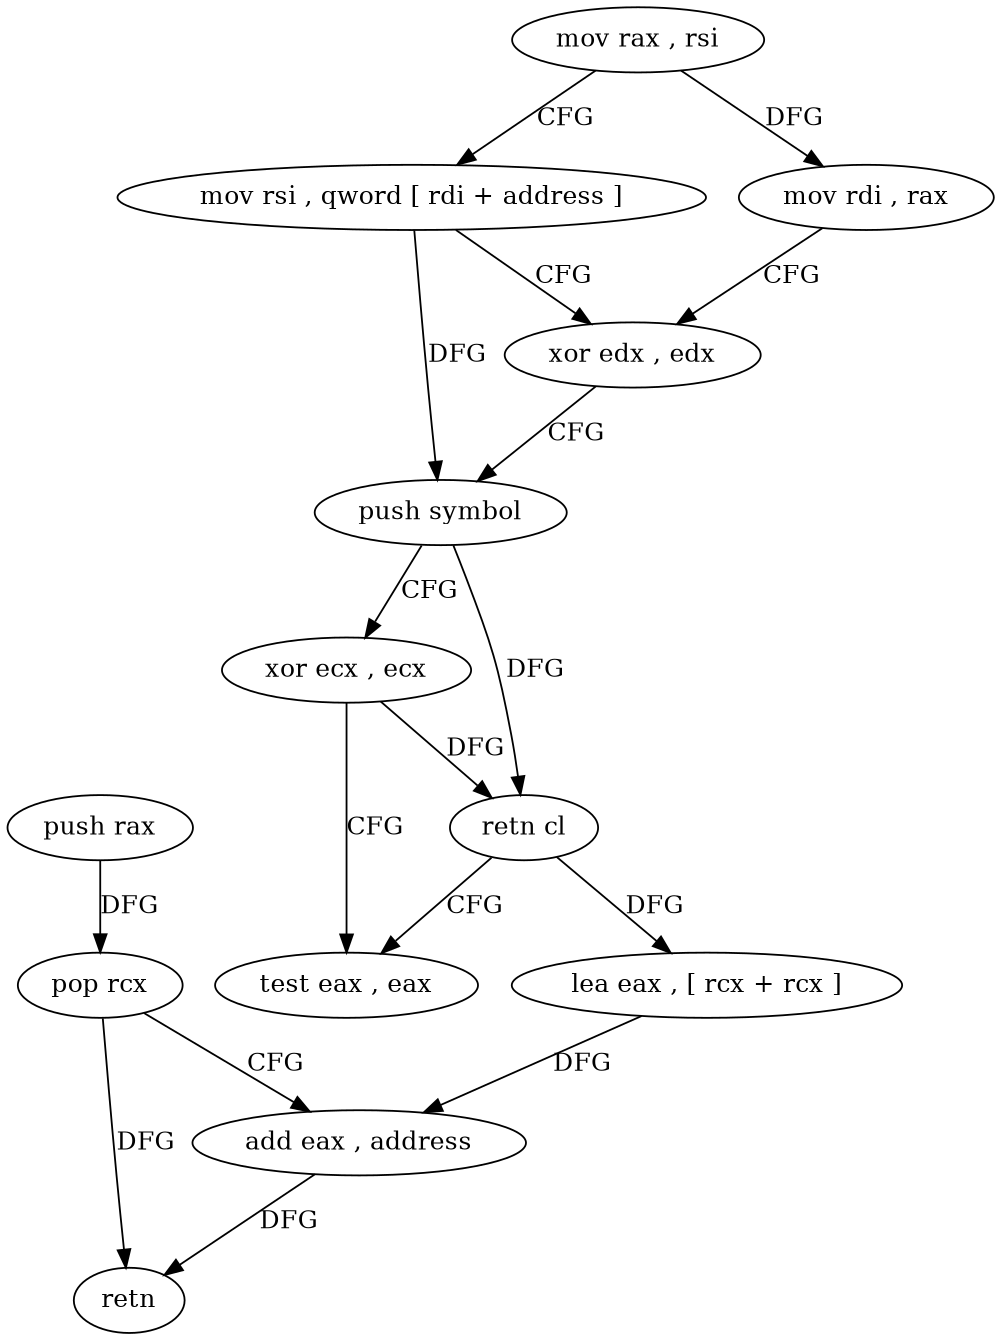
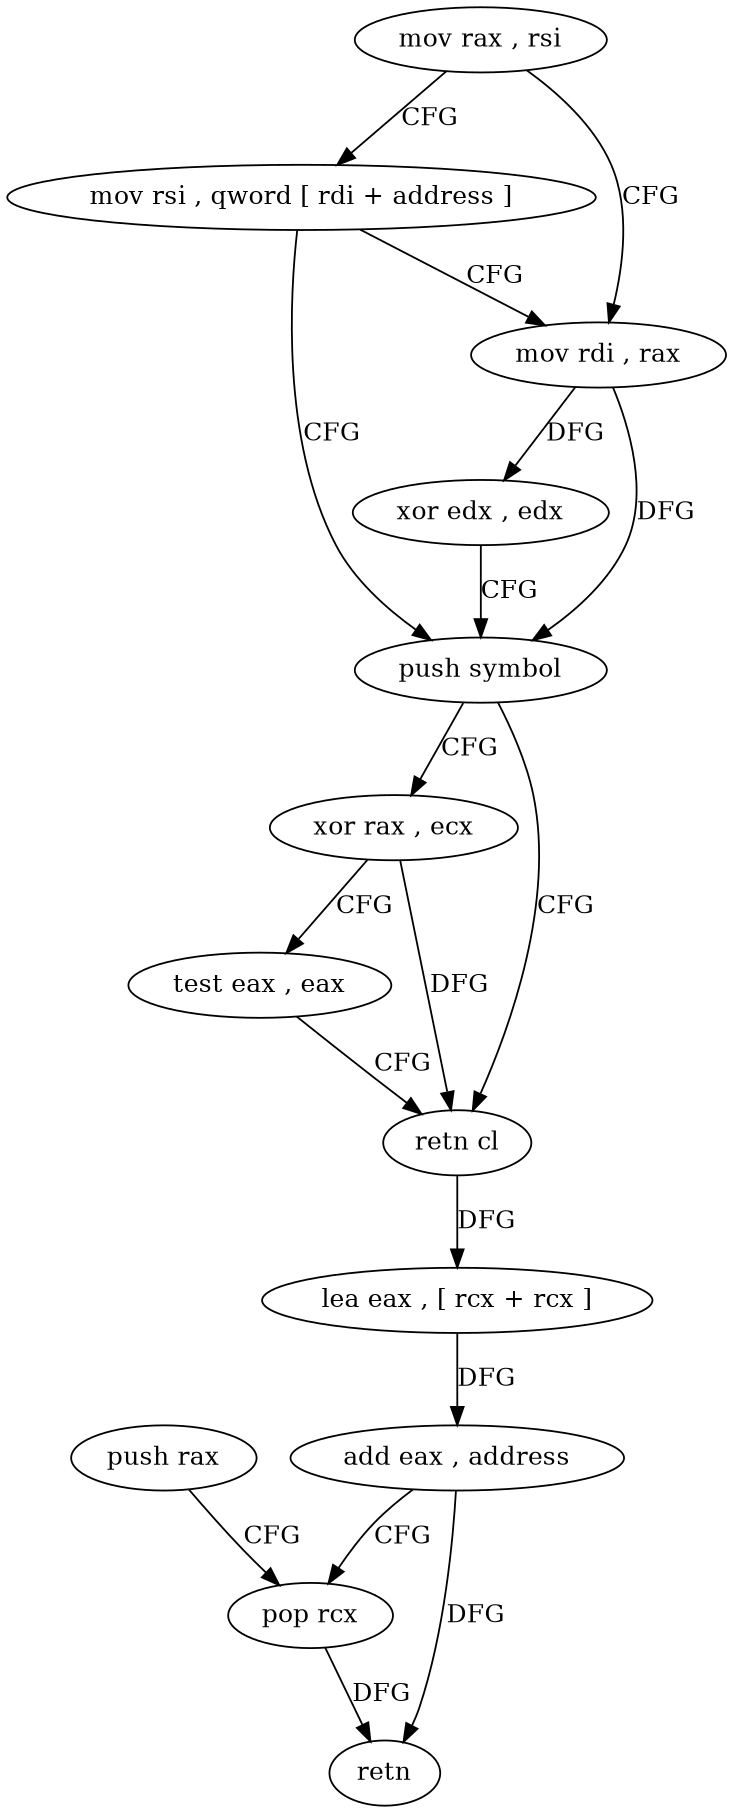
edge "mov rax , rsi" -> "mov rdi , rax": label "DFG" -> "CFG"
edge "mov rsi , qword [ rdi + address ]" -> "xor edx , edx": now "mov rsi , qword [ rdi + address ]" -> "mov rdi , rax"
edge "mov rdi , rax" -> "xor edx , edx": label "CFG" -> "DFG"
edge "mov rsi , qword [ rdi + address ]" -> "push symbol": label "DFG" -> "CFG"
edge "mov rdi , rax" -> "push symbol": added, label "DFG"
node "xor ecx , ecx": label "xor ecx , ecx" -> "xor rax , ecx"
edge "push symbol" -> "retn cl": label "DFG" -> "CFG"
edge "retn cl" -> "test eax , eax": reversed
edge "push rax" -> "pop rcx": label "DFG" -> "CFG"
edge "pop rcx" -> "add eax , address": reversed
